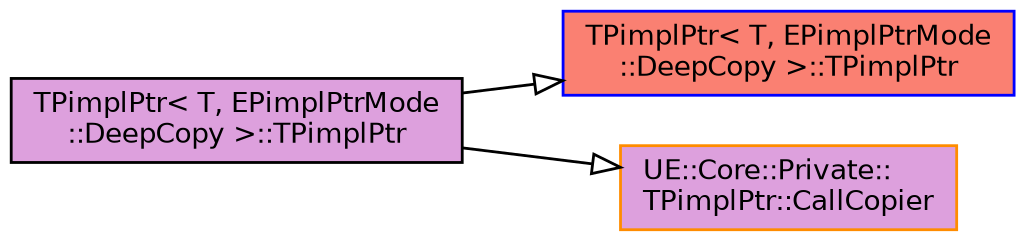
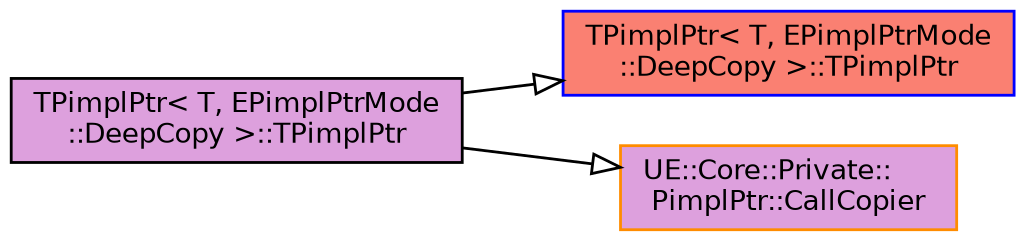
node "UE::Core::Private:: TPimplPtr::CallCopier": label "UE::Core::Private:: TPimplPtr::CallCopier" -> "UE::Core::Private:: PimplPtr::CallCopier"
